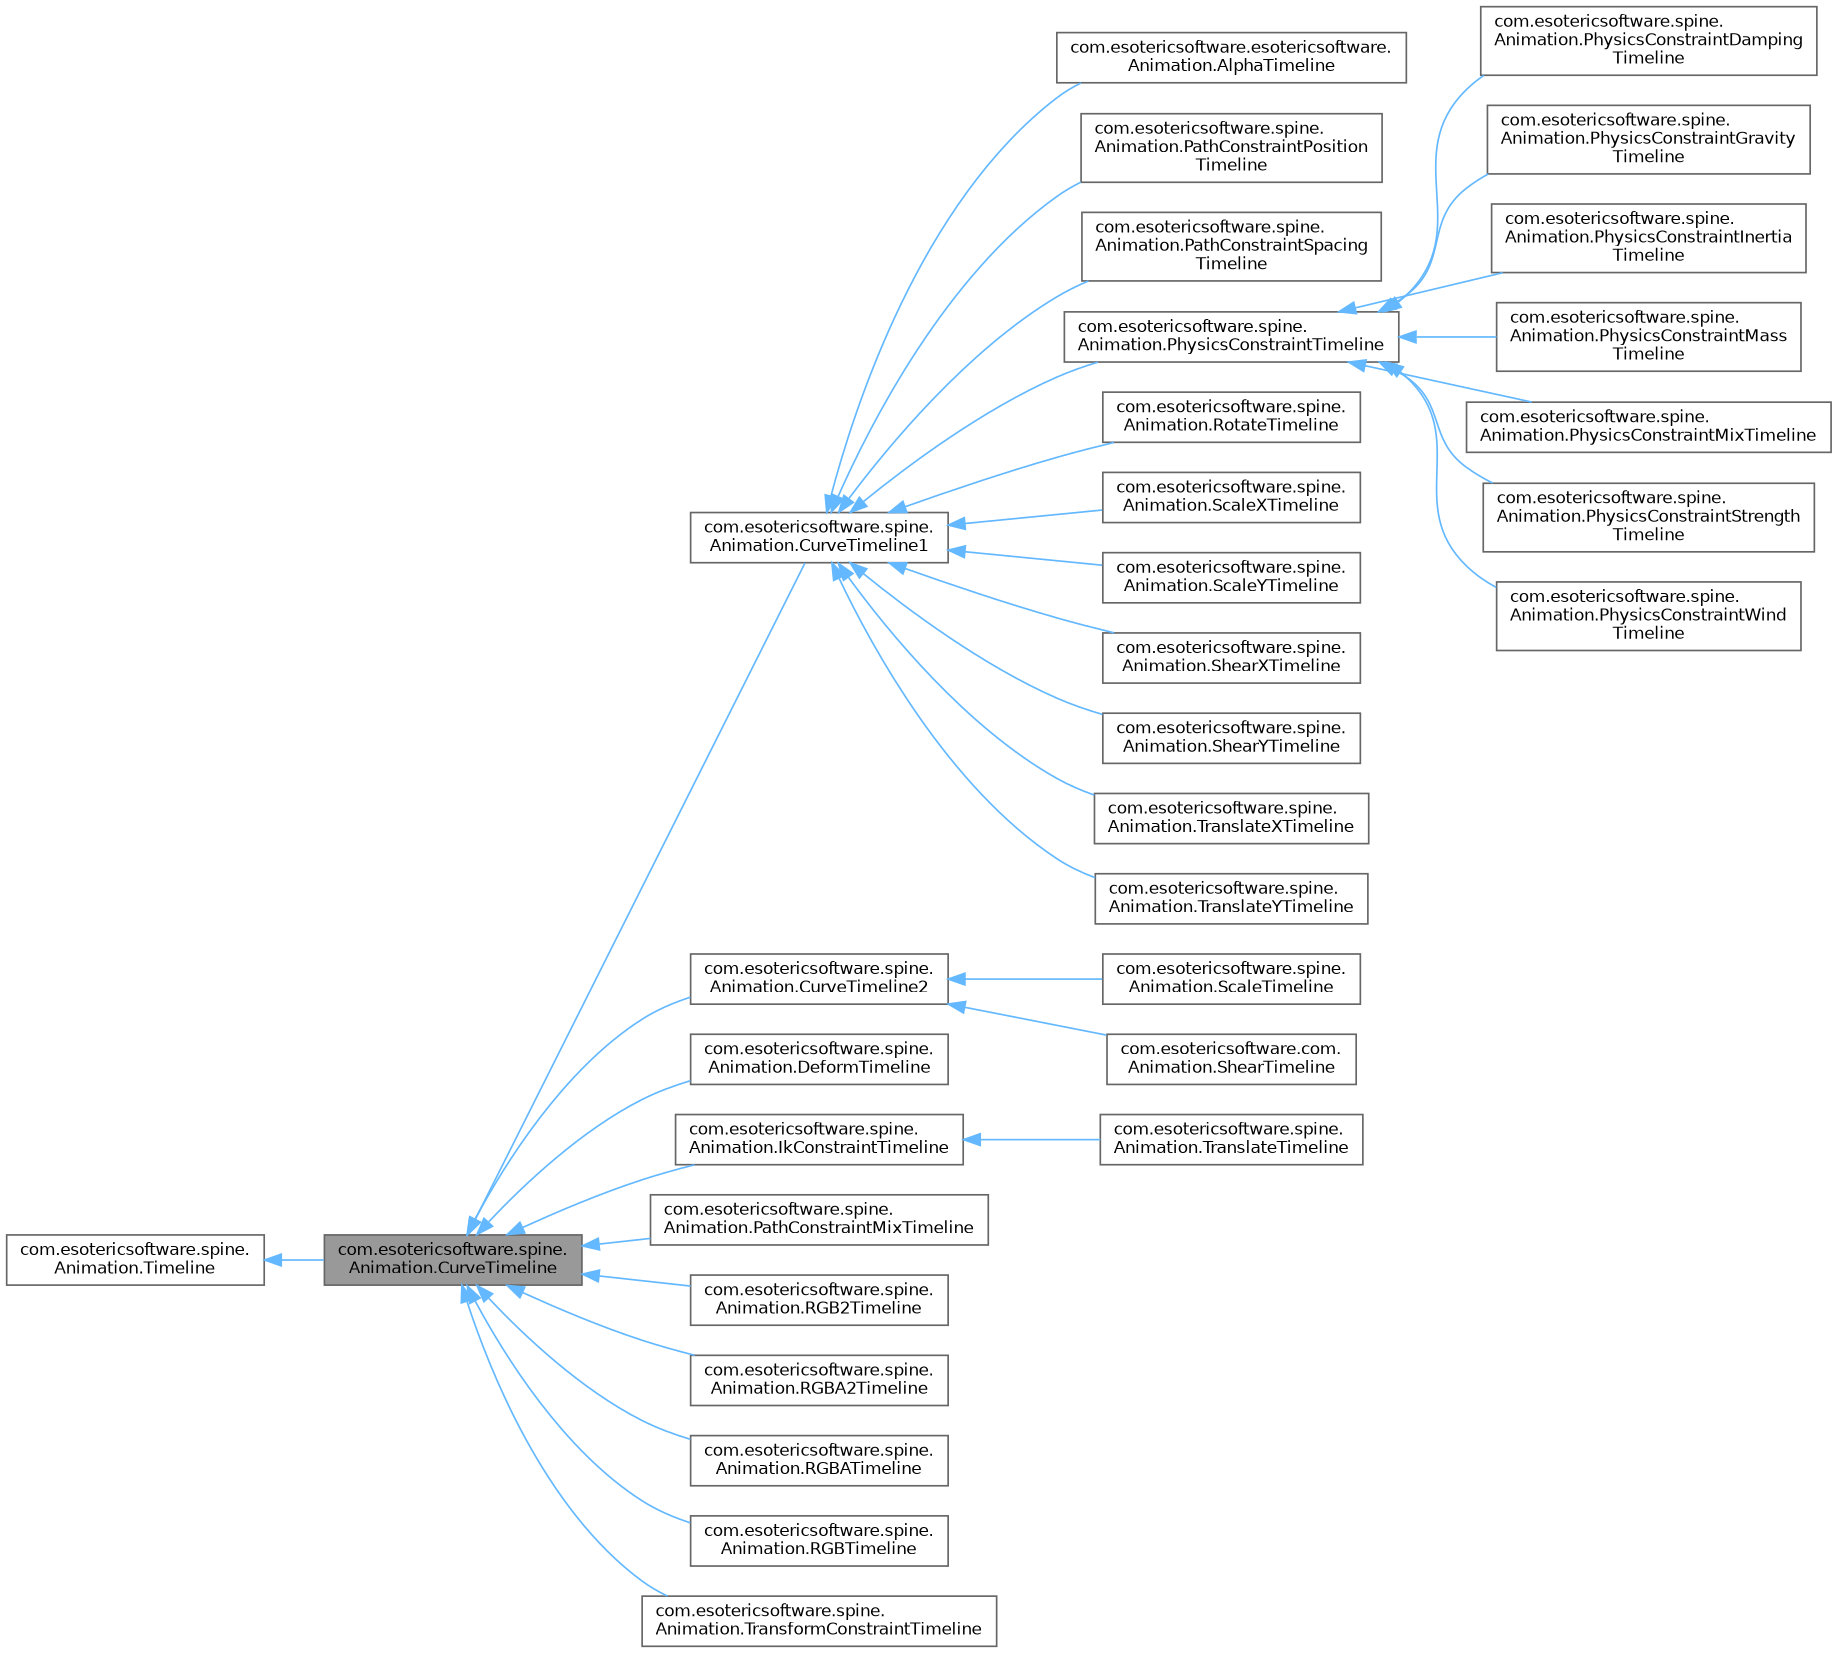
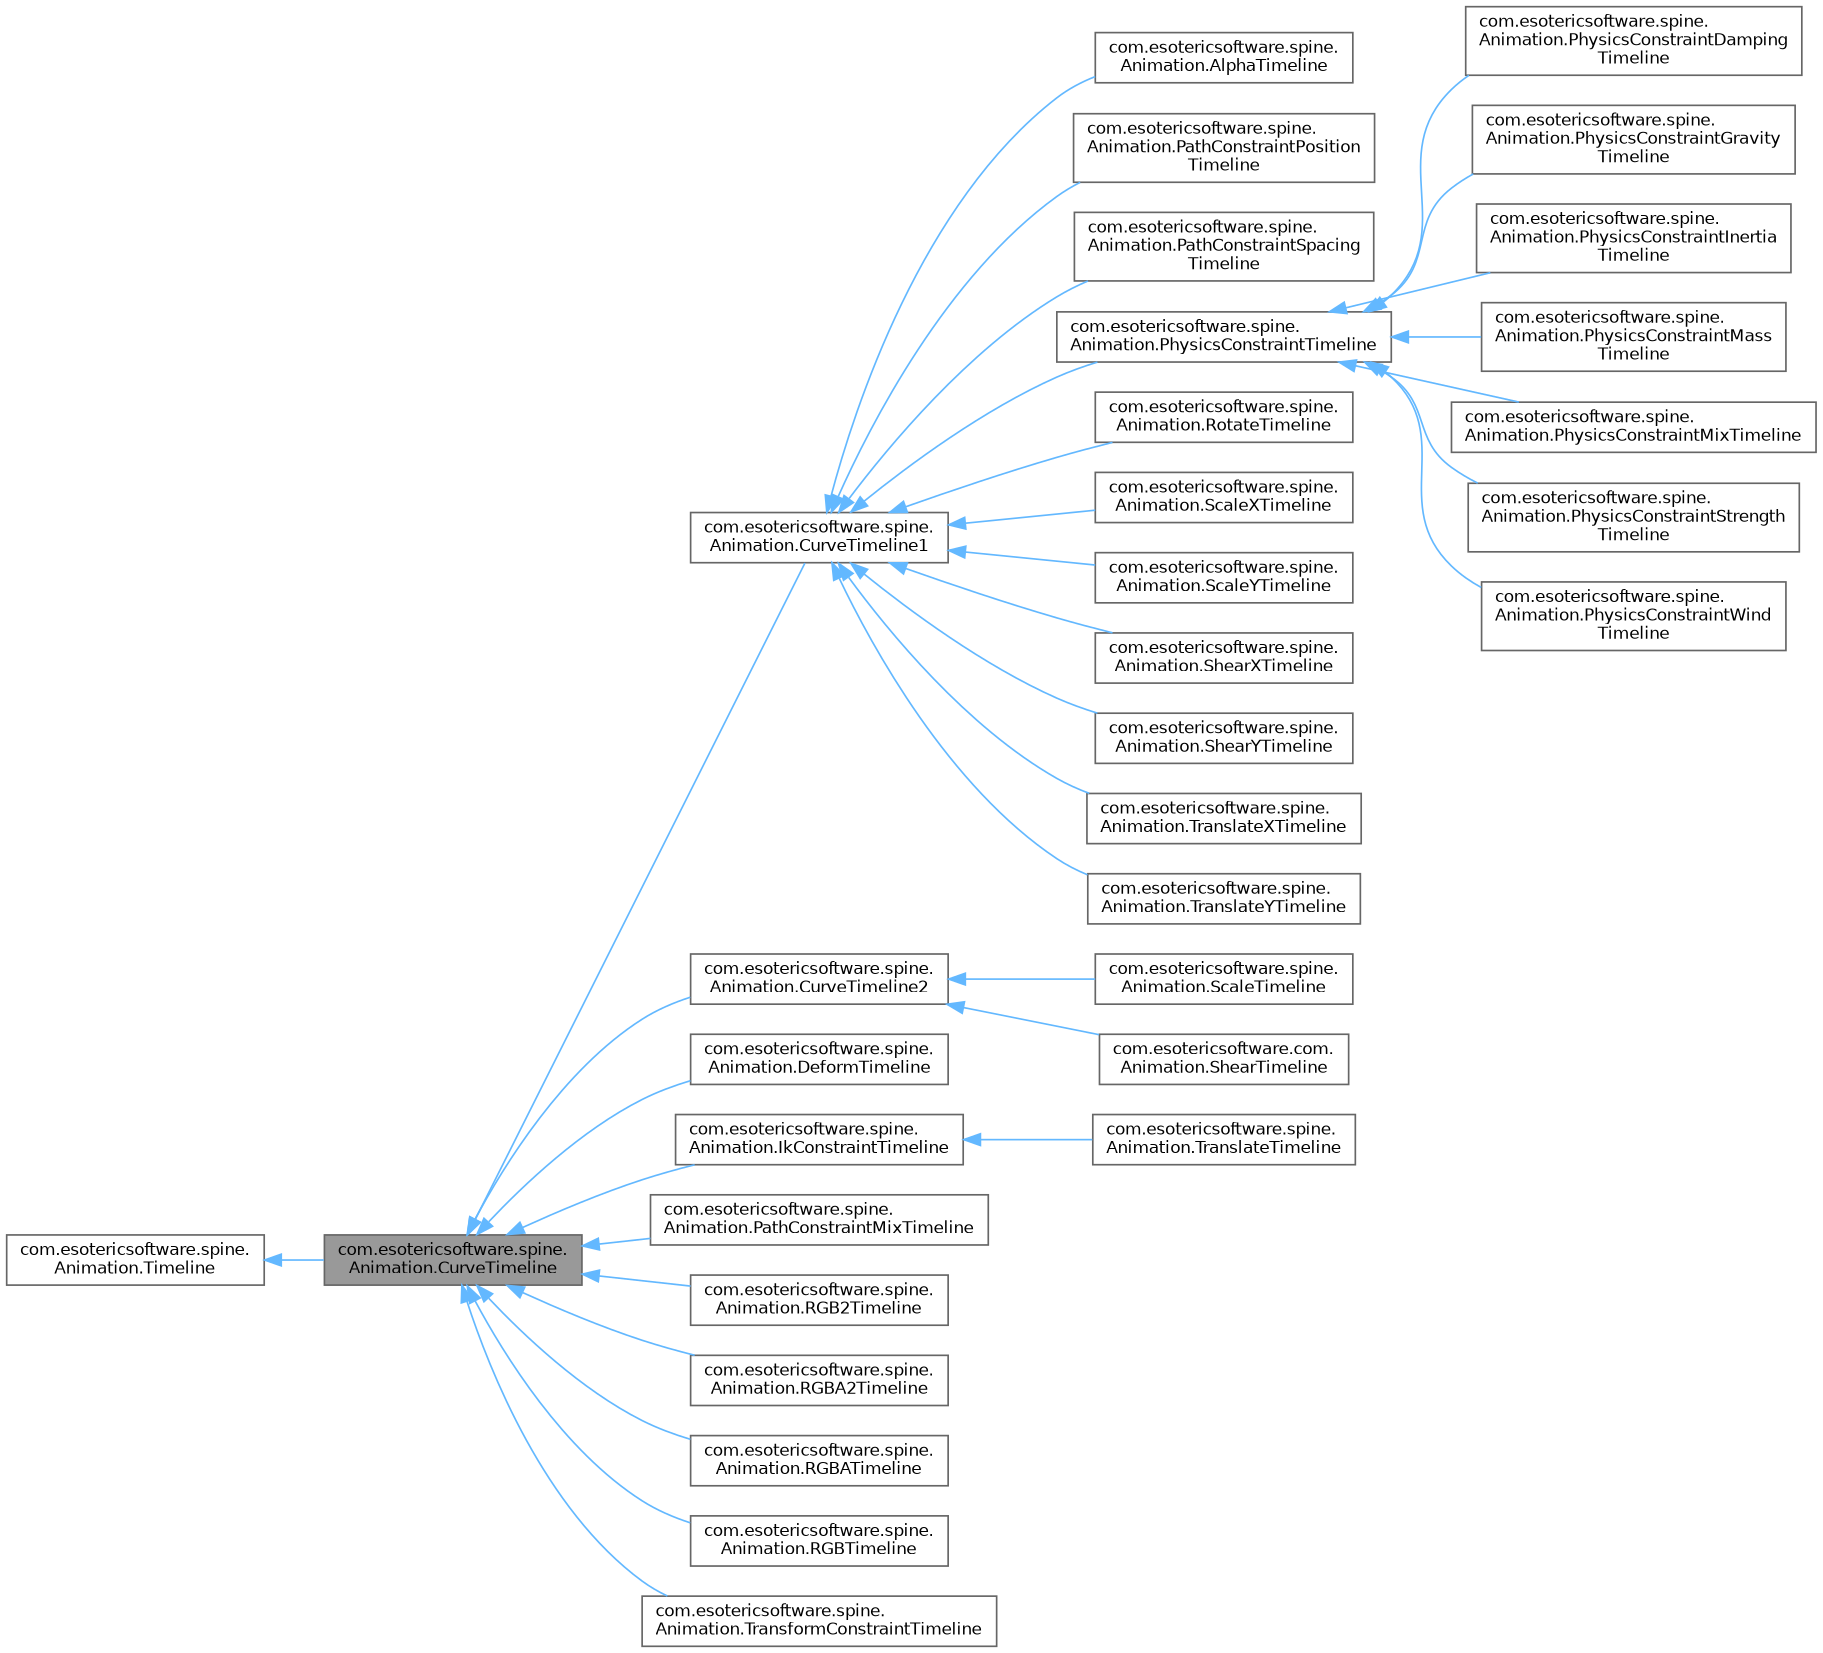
node "com.esotericsoftware.esotericsoftware. Animation.AlphaTimeline": label "com.esotericsoftware.esotericsoftware. Animation.AlphaTimeline" -> "com.esotericsoftware.spine. Animation.AlphaTimeline"
